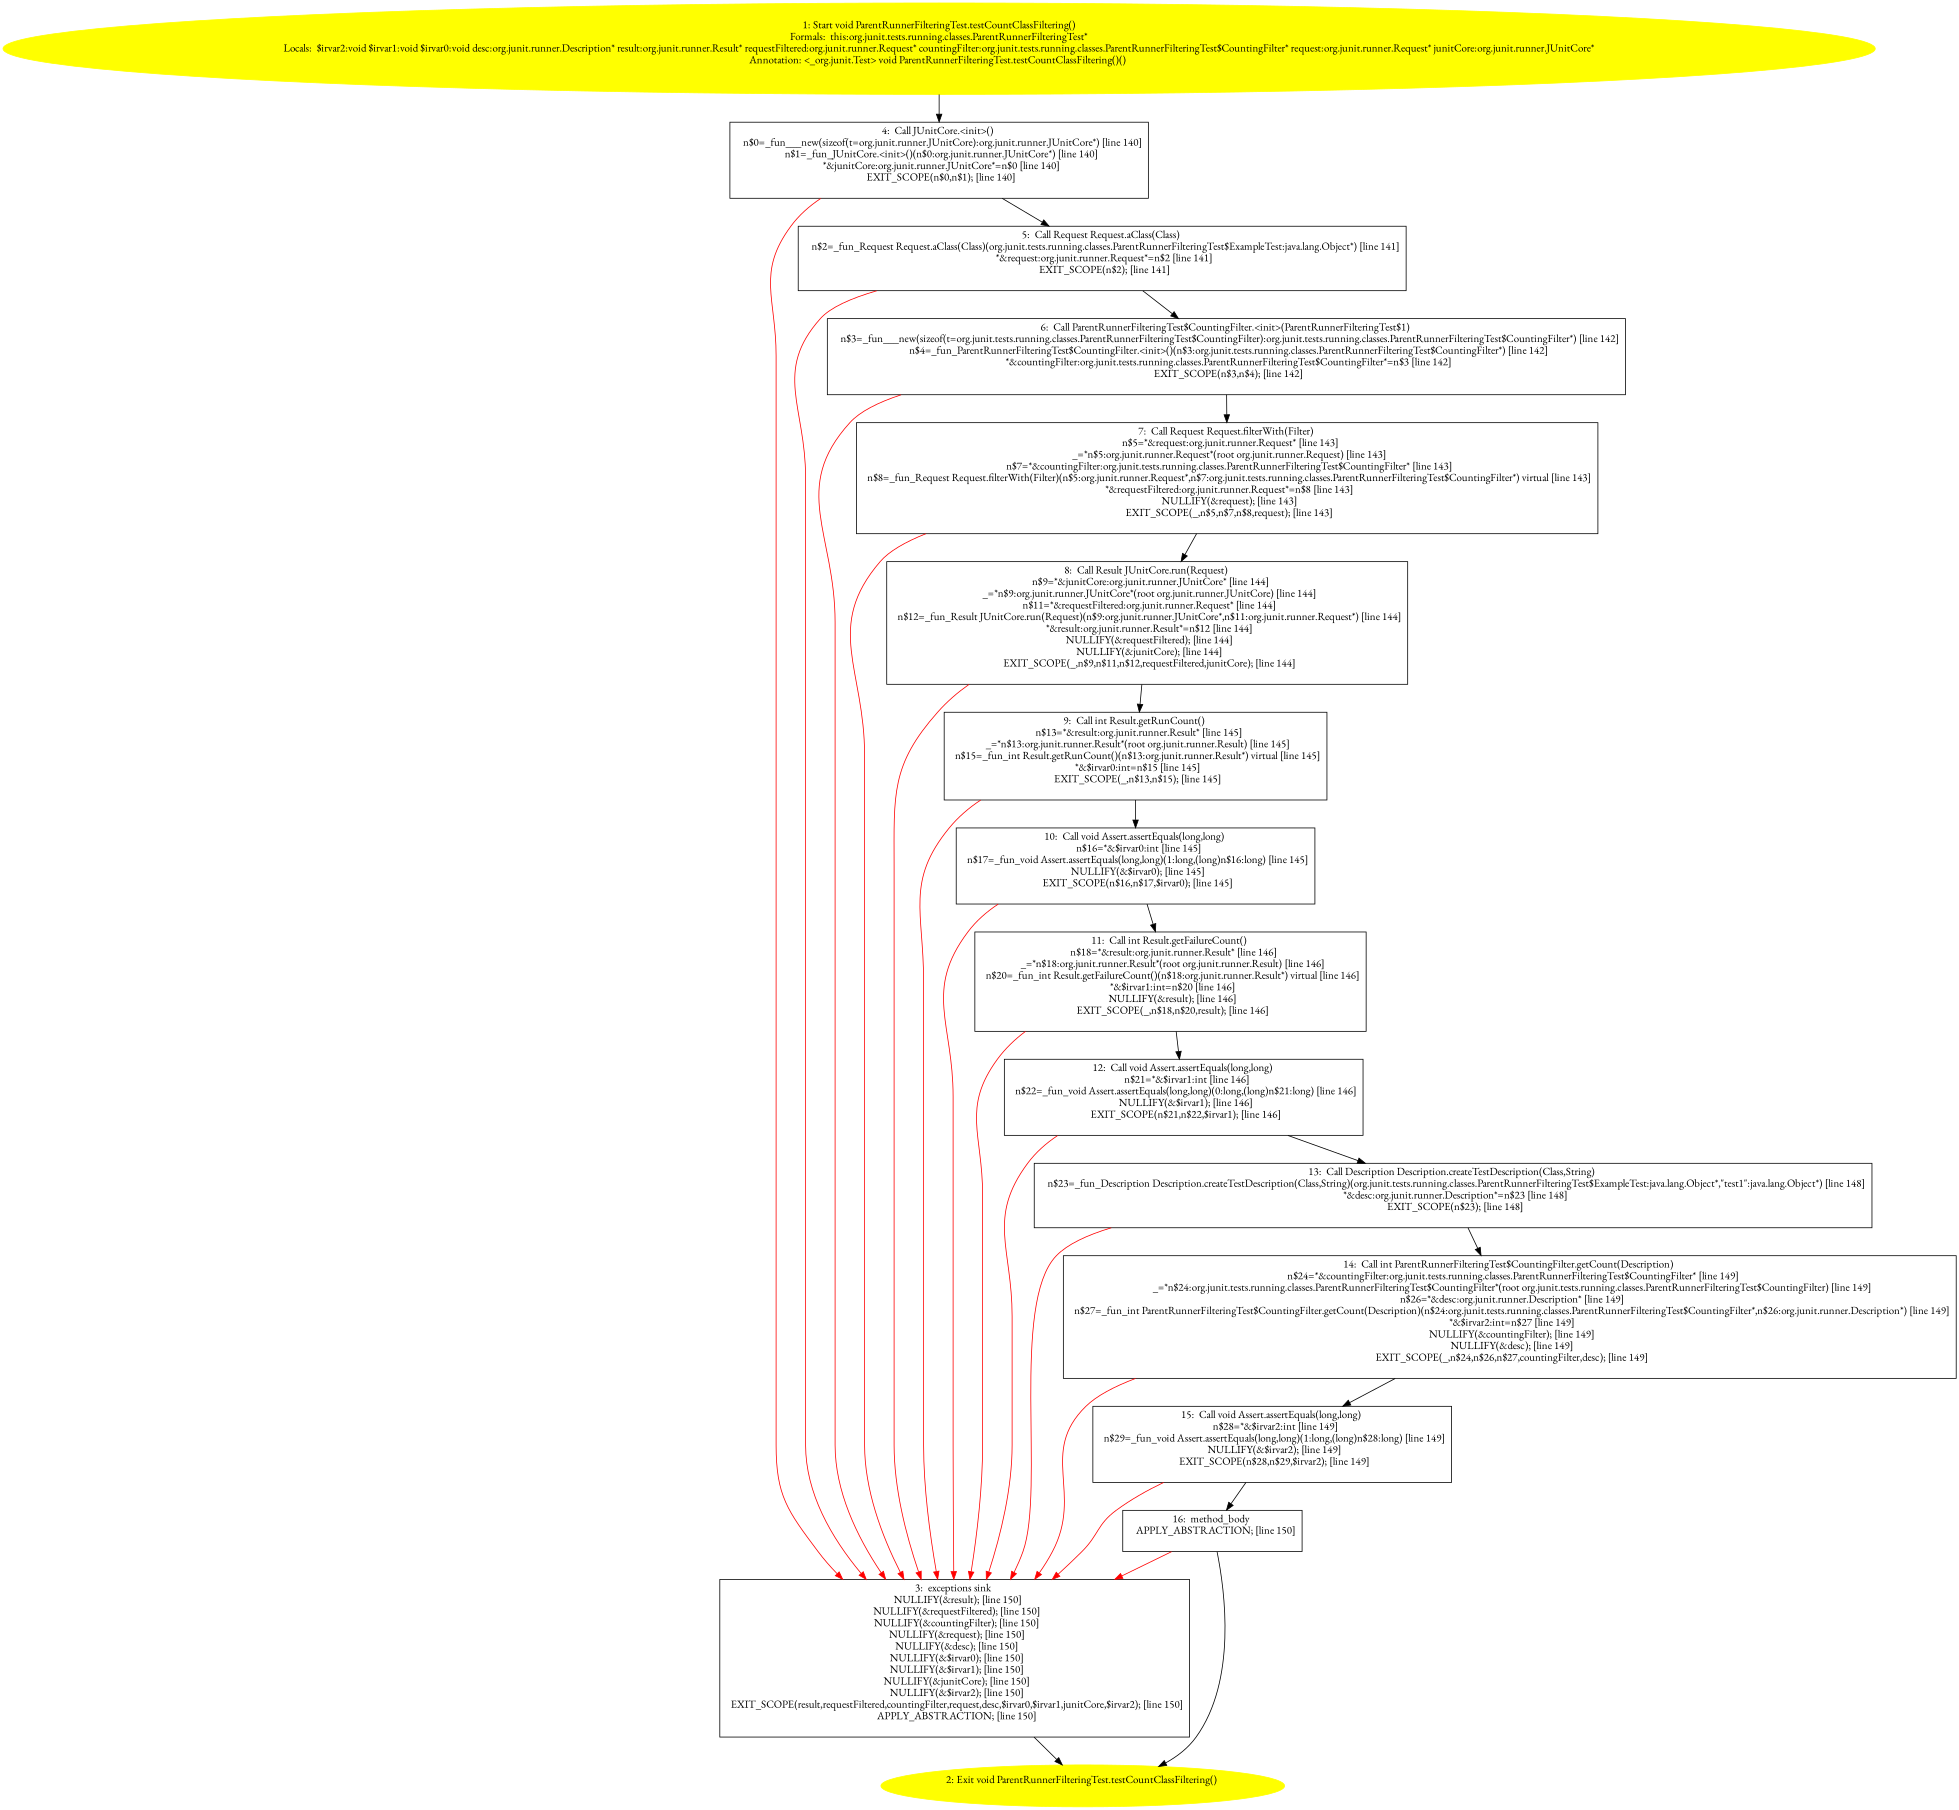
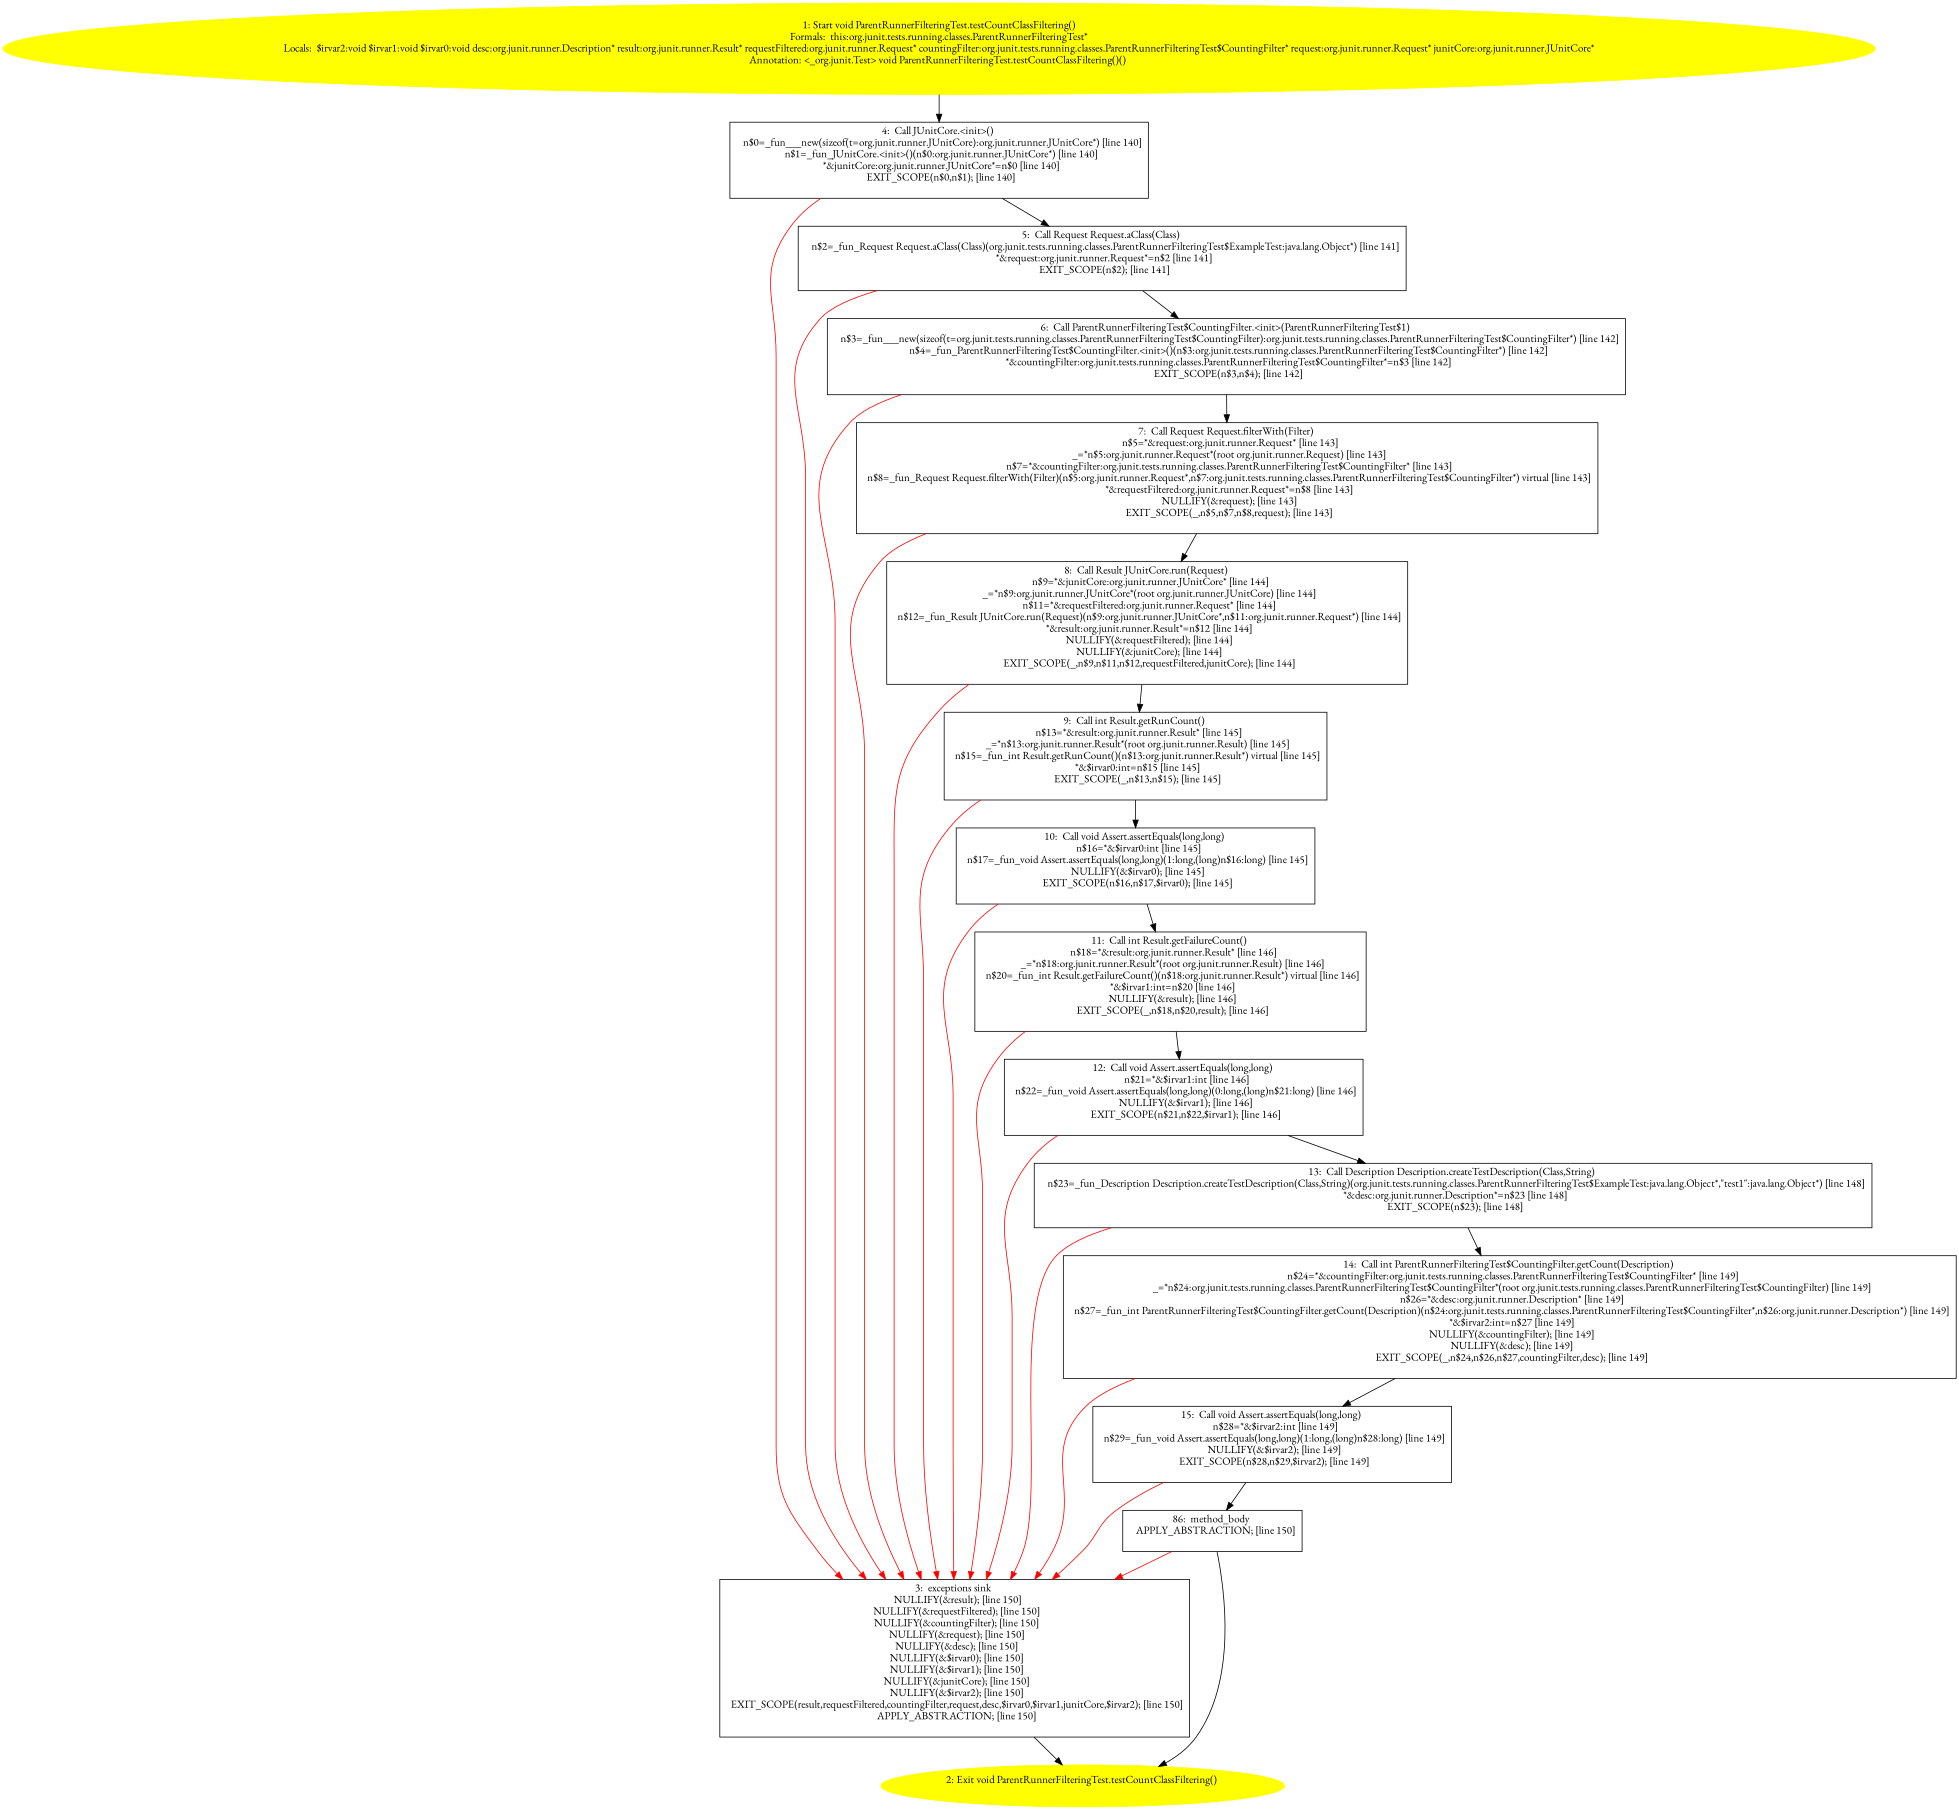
node "16:  method_body APPLY_ABSTRACTION; [line 150]": label "16:  method_body APPLY_ABSTRACTION; [line 150]" -> "86:  method_body APPLY_ABSTRACTION; [line 150]"
